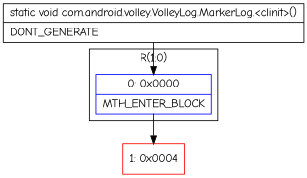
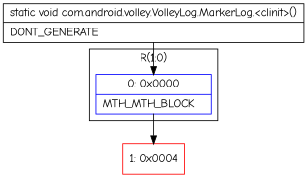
node "0: 0x0000": text "MTH_ENTER_BLOCK" -> "MTH_MTH_BLOCK"
